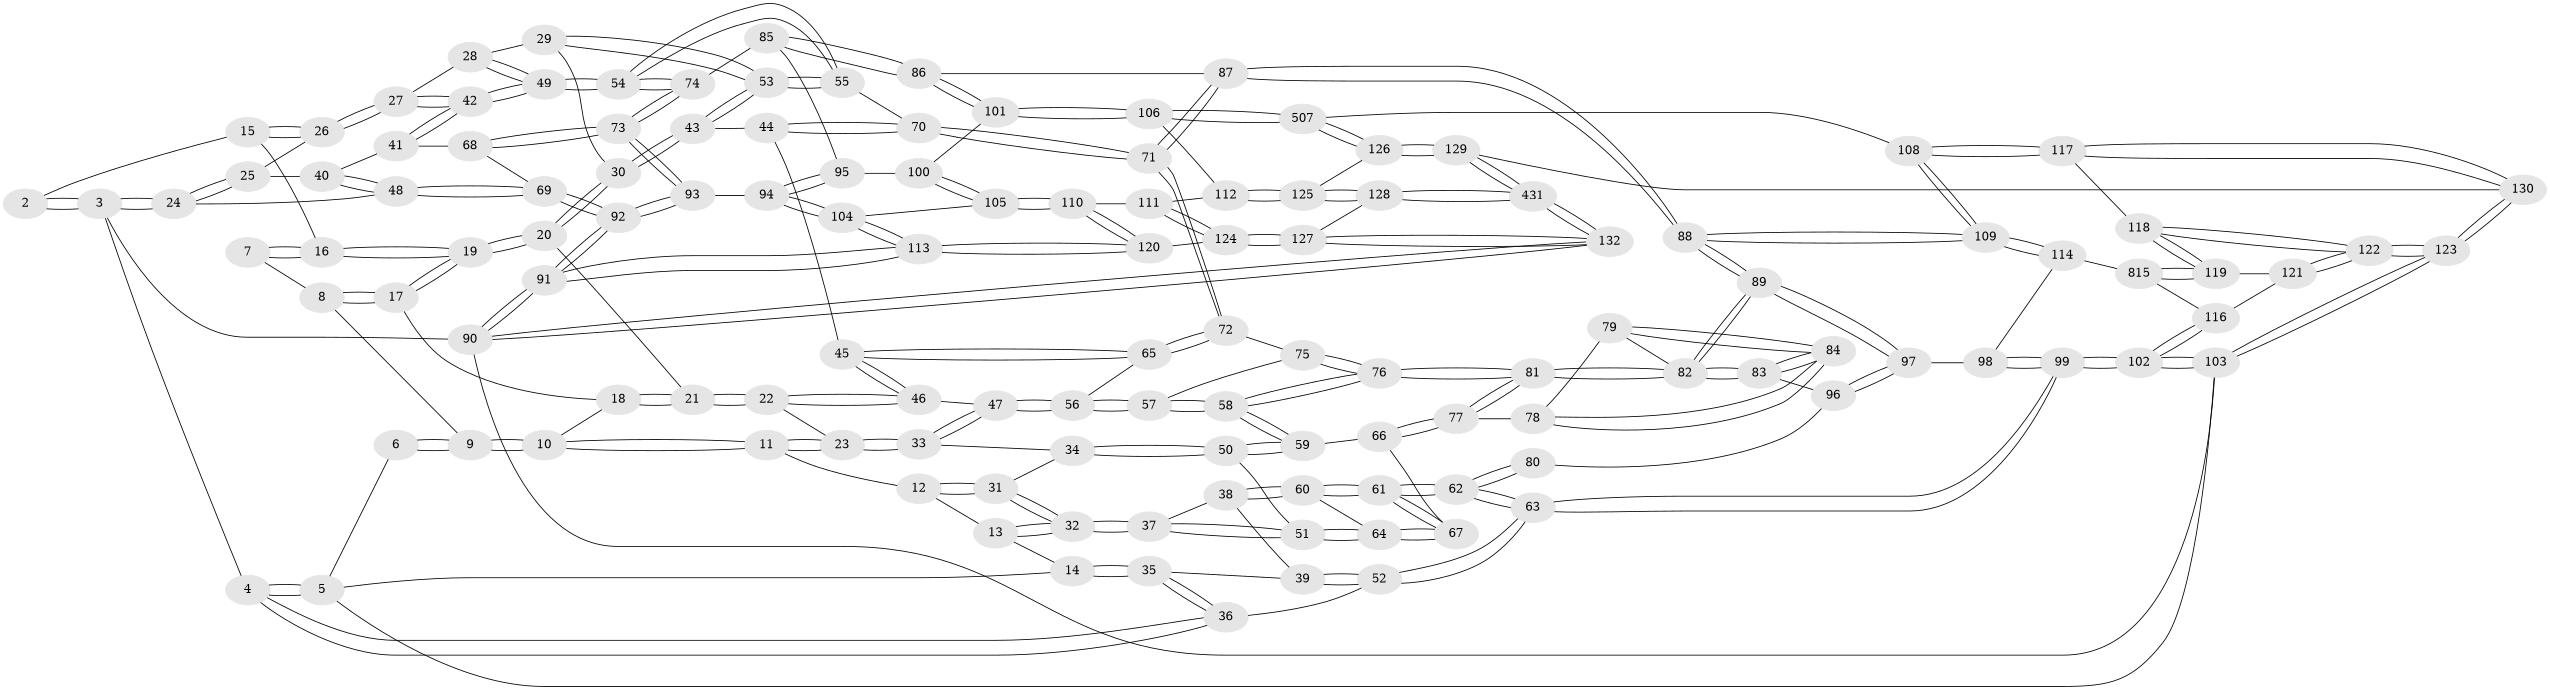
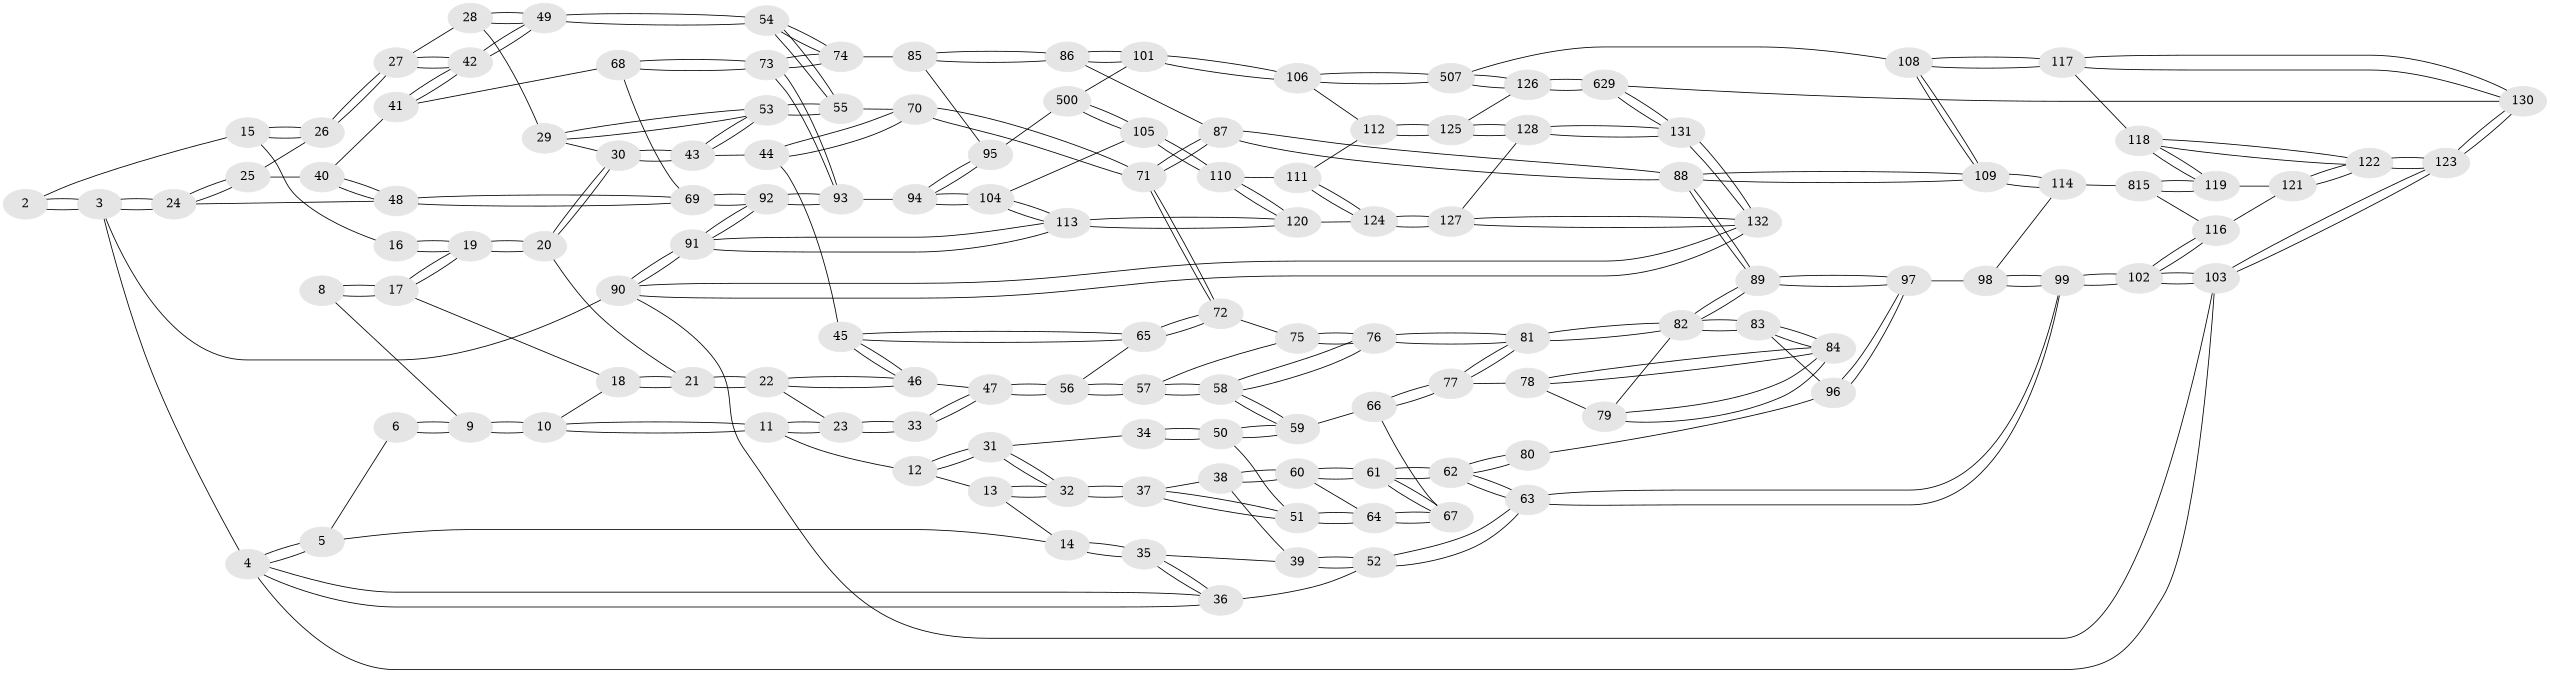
node "129": label "129" -> "629"
node "100": label "100" -> "500"
node "431": label "431" -> "131"
node "7": removed
edge "33" -- "34": removed
edge "103" -- "5": now "103" -- "4"
